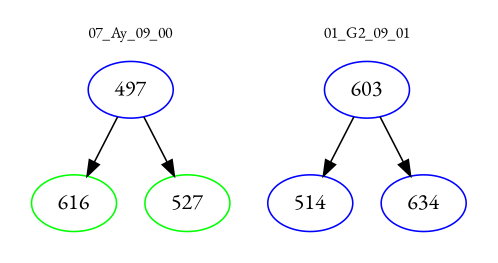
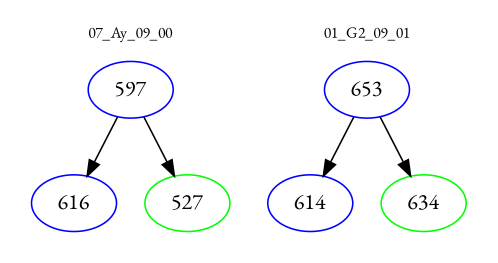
node "497": label "497" -> "597"
node "603": label "603" -> "653"
node "616": color green -> blue
node "514": label "514" -> "614"
node "634": color blue -> green
